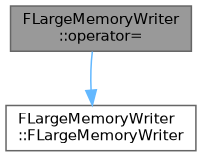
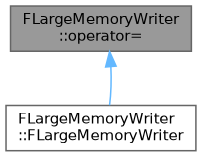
edge "FLargeMemoryWriter ::operator=" -> "FLargeMemoryWriter ::FLargeMemoryWriter": reversed
